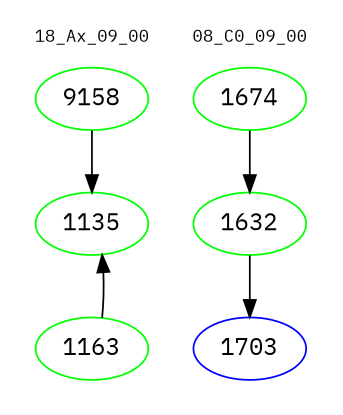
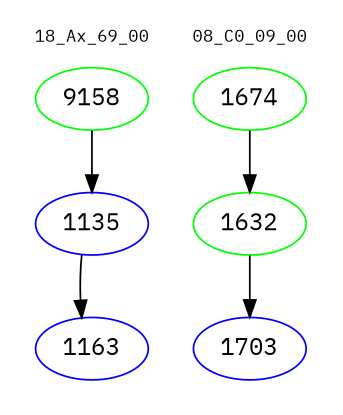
cluster "18_Ax_09_00": label "18_Ax_09_00" -> "18_Ax_69_00"
node "1135": color green -> blue
edge "1163" -> "1135": reversed
node "1163": color green -> blue
